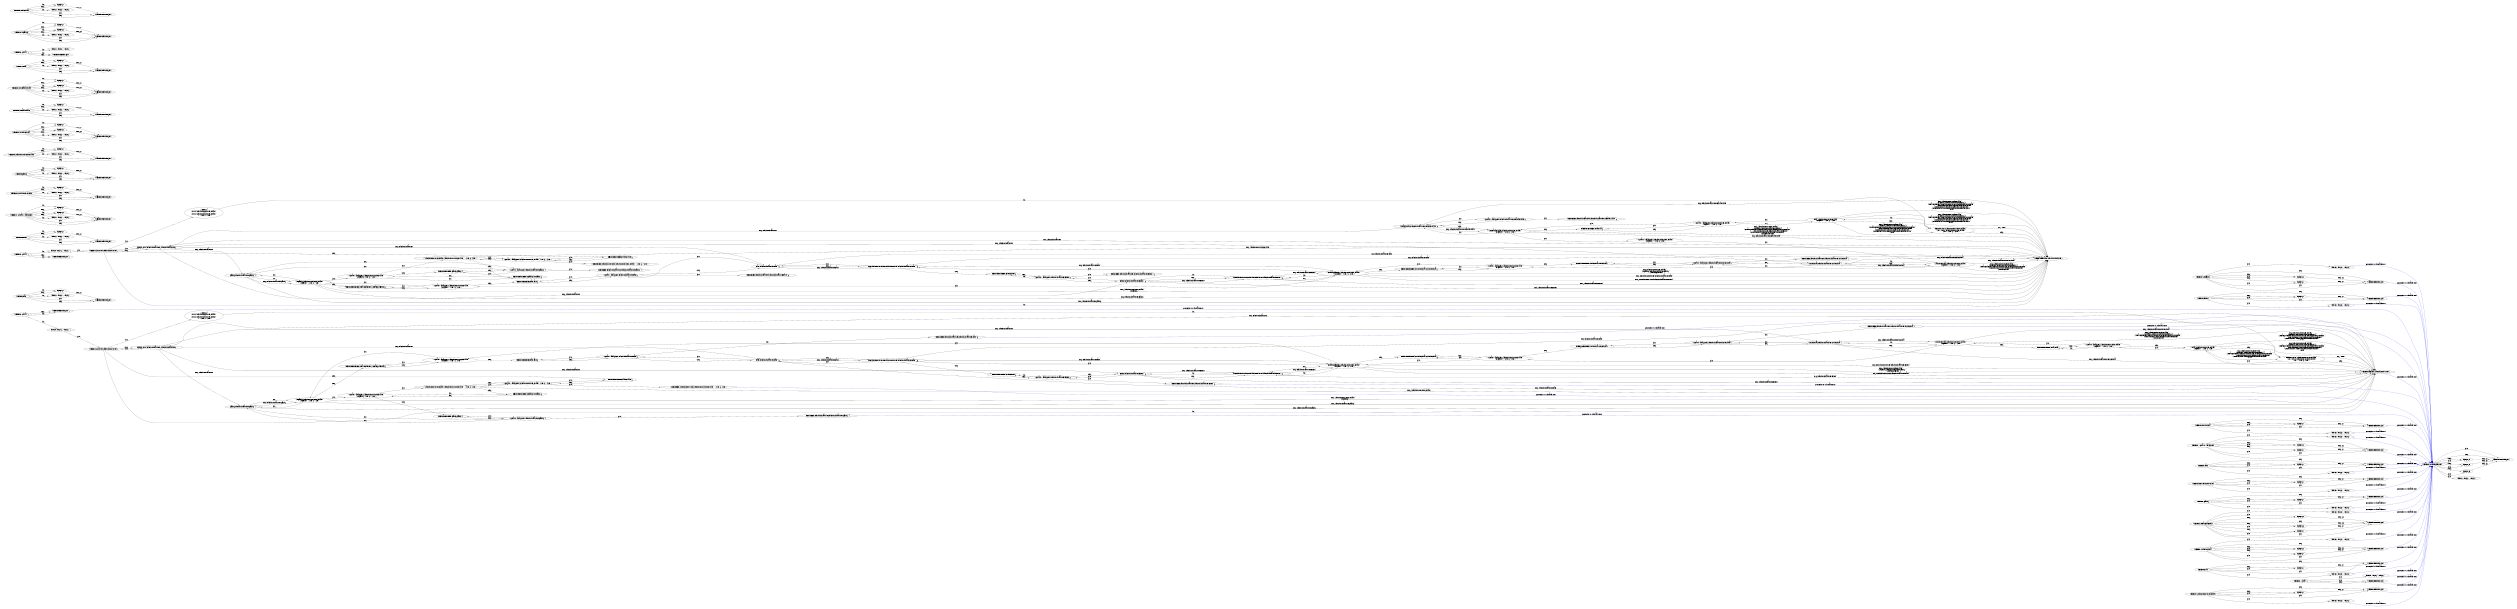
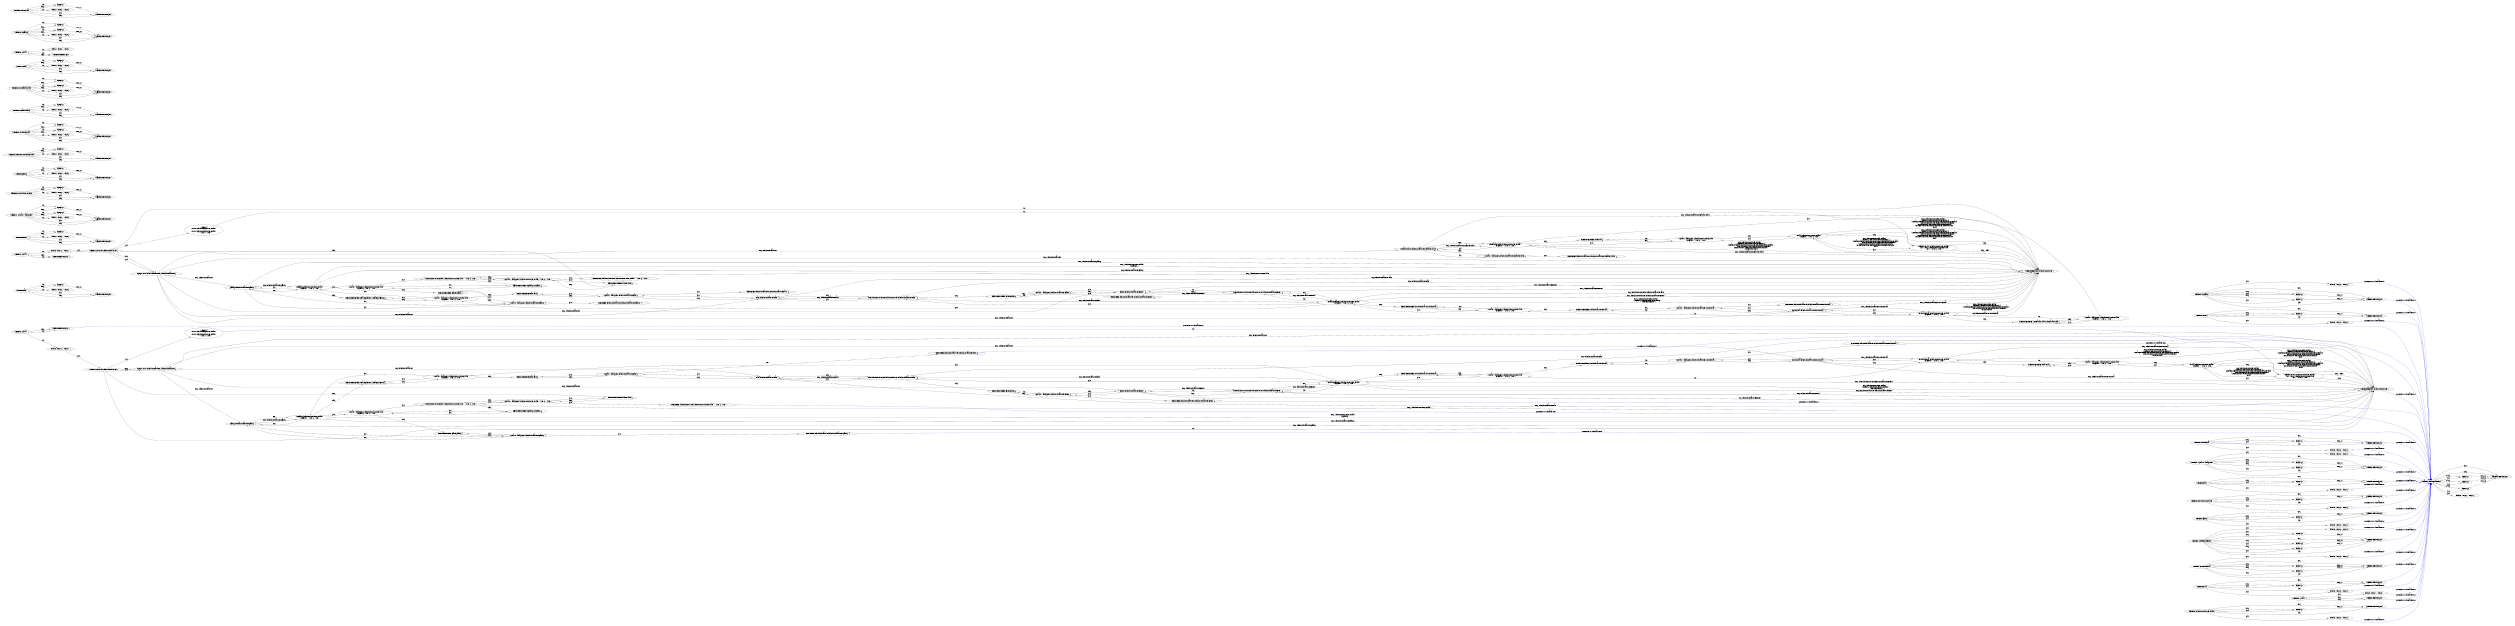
node "(FIELD_IDENTIFIER,SetIsHandleVisible,SetIsHandleVisible)": added
